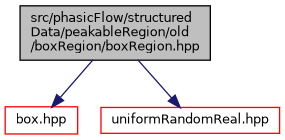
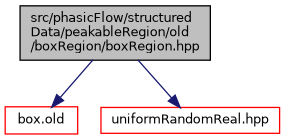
node "box.hpp": label "box.hpp" -> "box.old"
